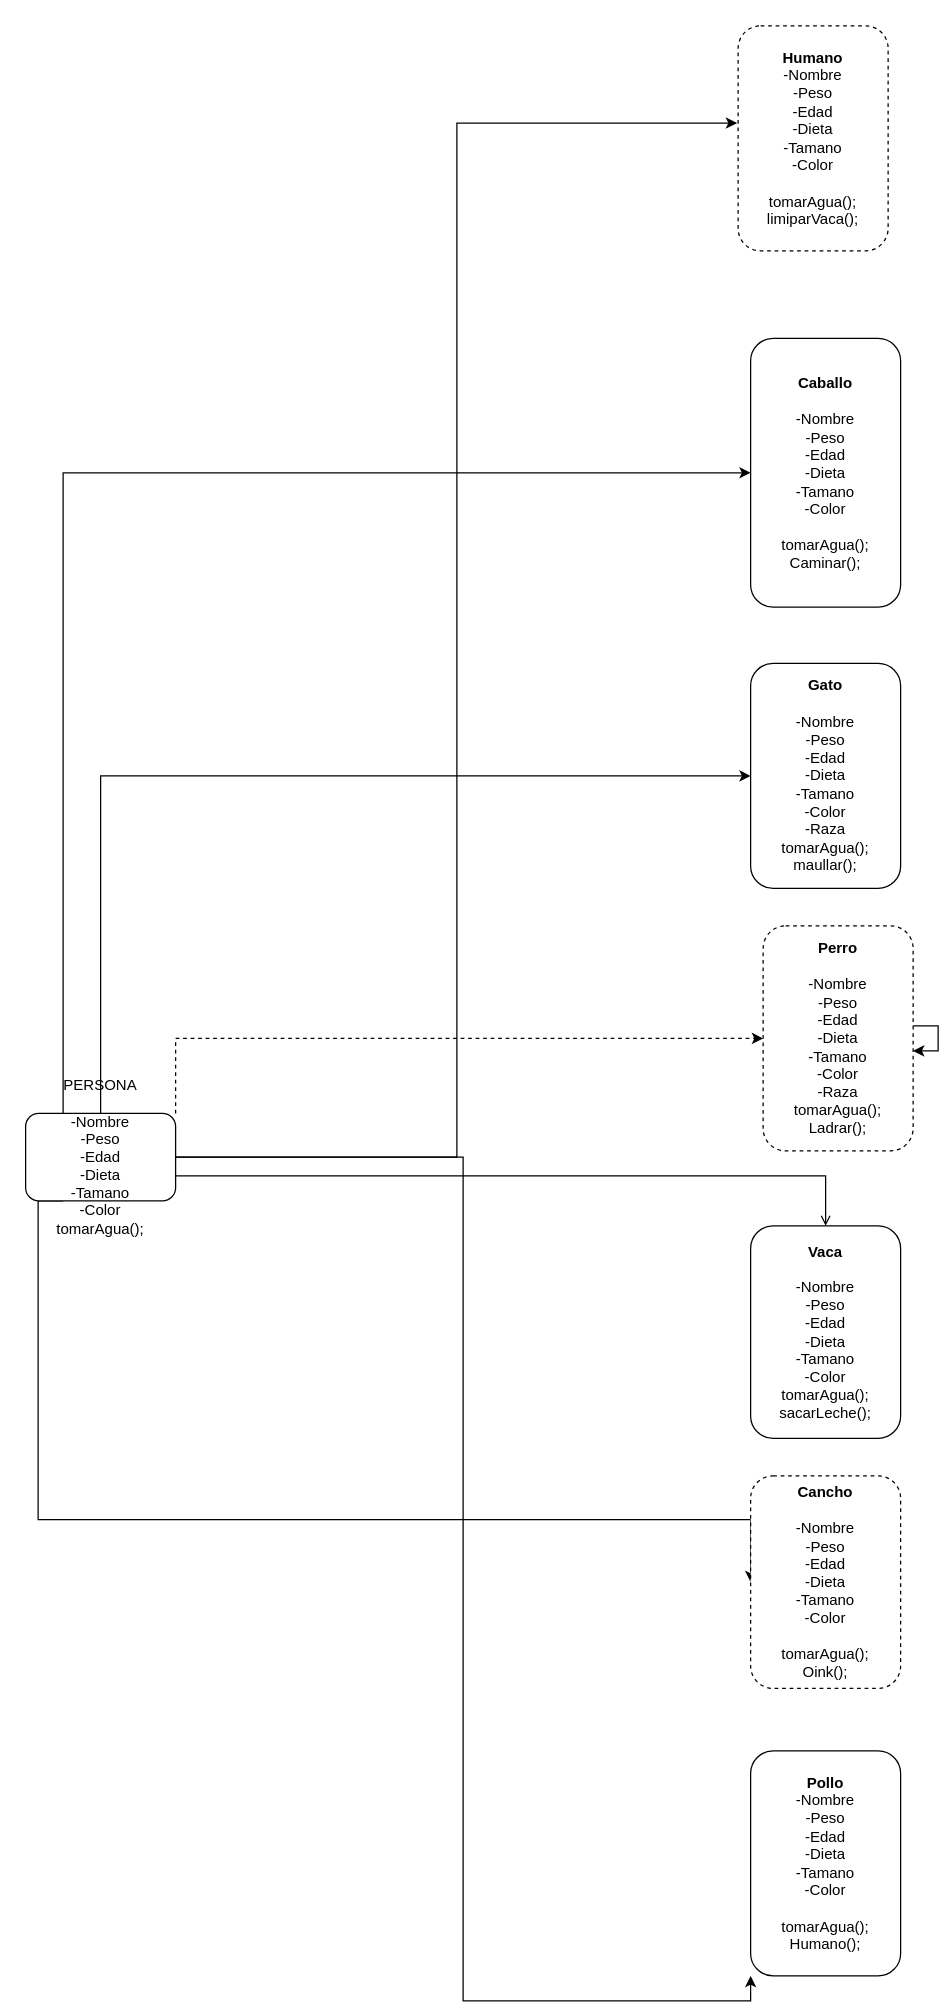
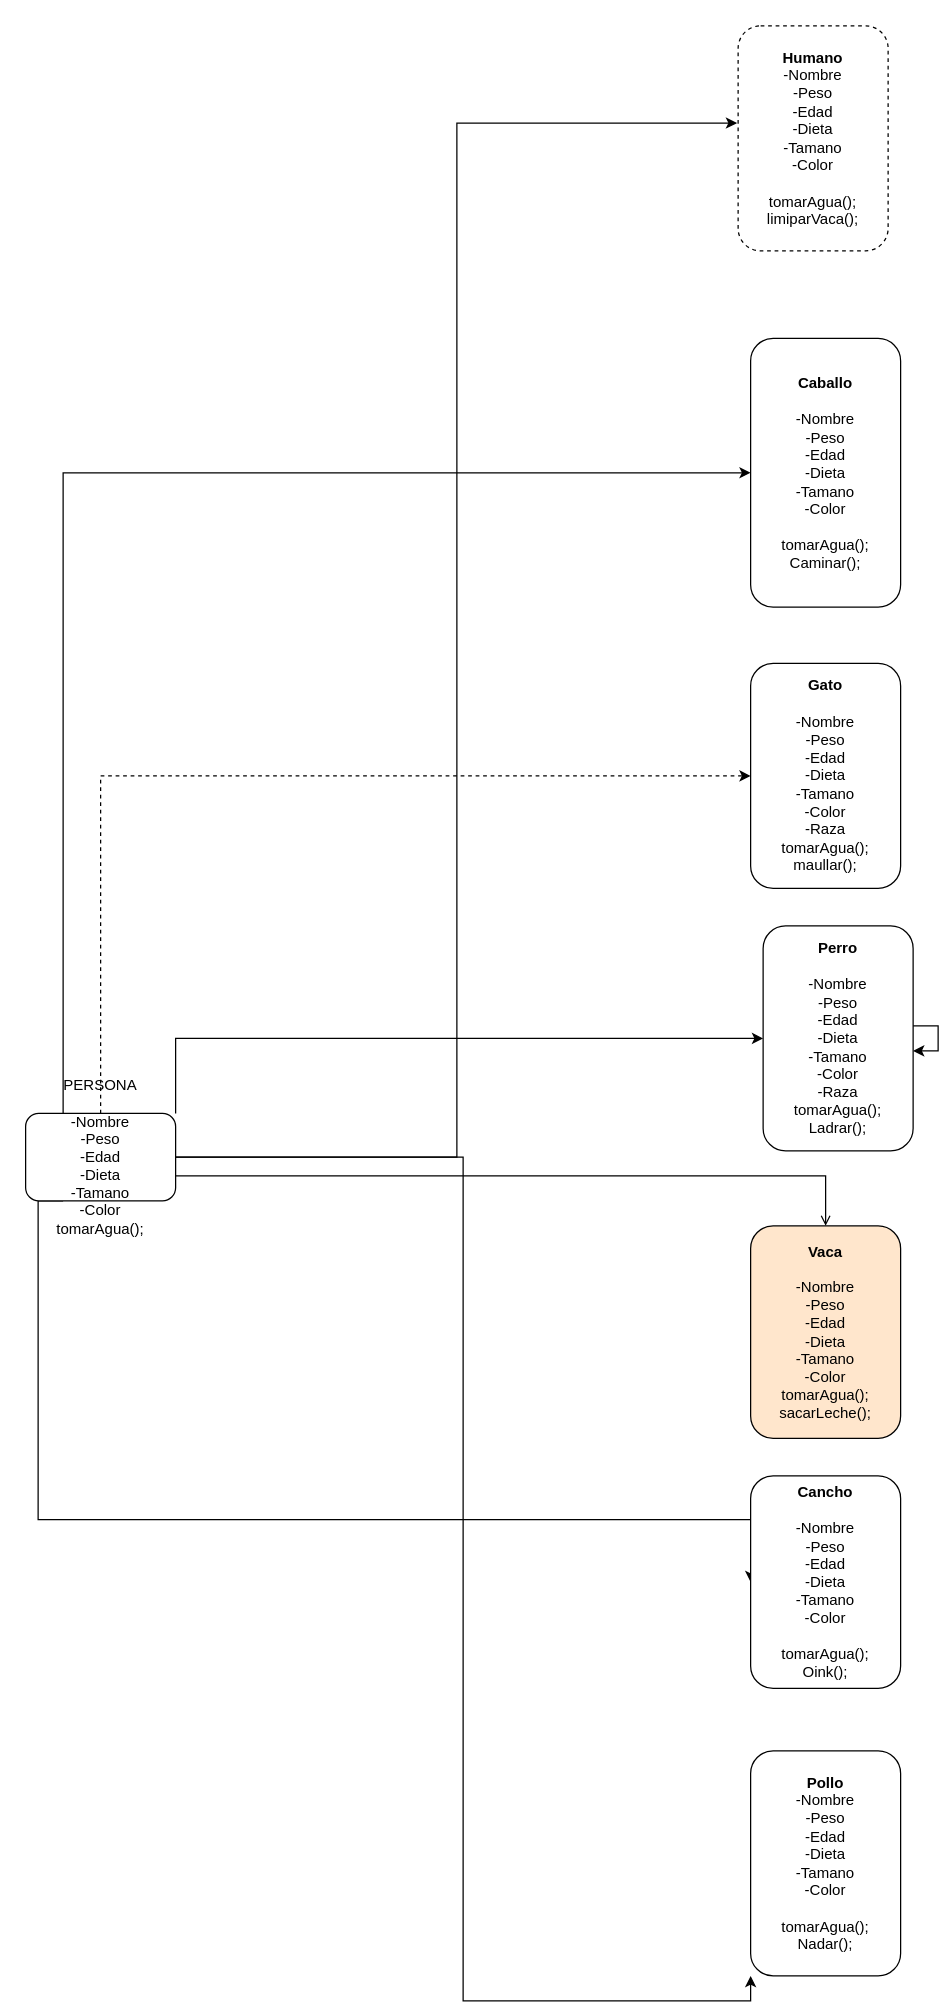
edge "PERSONA -Nombre -Peso -Edad -Dieta -Tamano -Color tomarAgua();" -> "Gato -Nombre -Peso -Edad -Dieta -Tamano -Color -Raza tomarAgua(); maullar();": style solid -> dashed
edge "PERSONA -Nombre -Peso -Edad -Dieta -Tamano -Color tomarAgua();" -> "Perro -Nombre -Peso -Edad -Dieta -Tamano -Color -Raza tomarAgua(); Ladrar();": style dashed -> solid
node "Perro -Nombre -Peso -Edad -Dieta -Tamano -Color -Raza tomarAgua(); Ladrar();": style dashed -> solid
node "Vaca -Nombre -Peso -Edad -Dieta -Tamano -Color tomarAgua(); sacarLeche();": fillcolor #ffffff -> #ffe6cc
node "Cancho -Nombre -Peso -Edad -Dieta -Tamano -Color tomarAgua(); Oink();": style dashed -> solid
node "Pollo -Nombre -Peso -Edad -Dieta -Tamano -Color tomarAgua(); Humano();": label "Pollo -Nombre -Peso -Edad -Dieta -Tamano -Color tomarAgua(); Humano();" -> "Pollo -Nombre -Peso -Edad -Dieta -Tamano -Color tomarAgua(); Nadar();"
